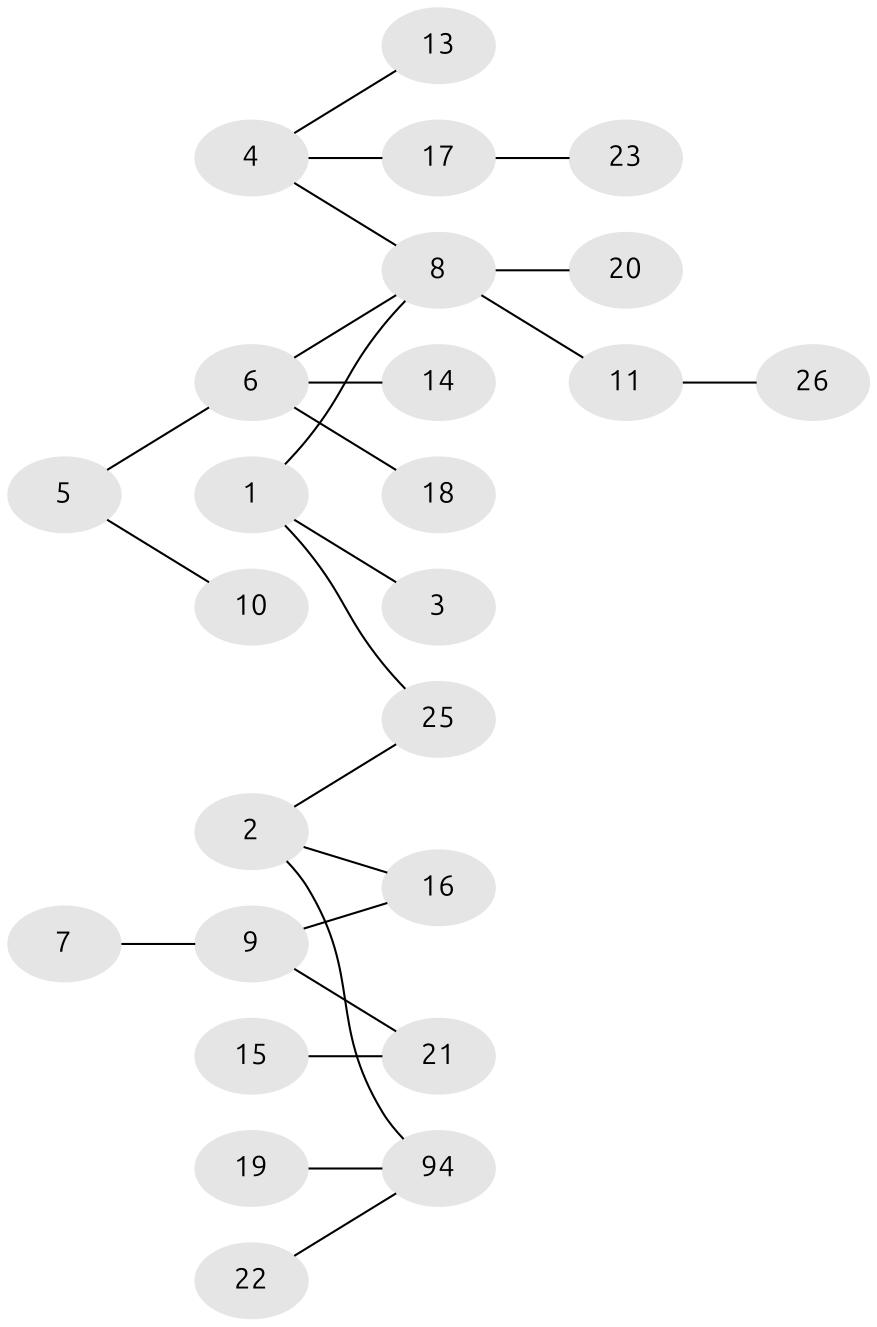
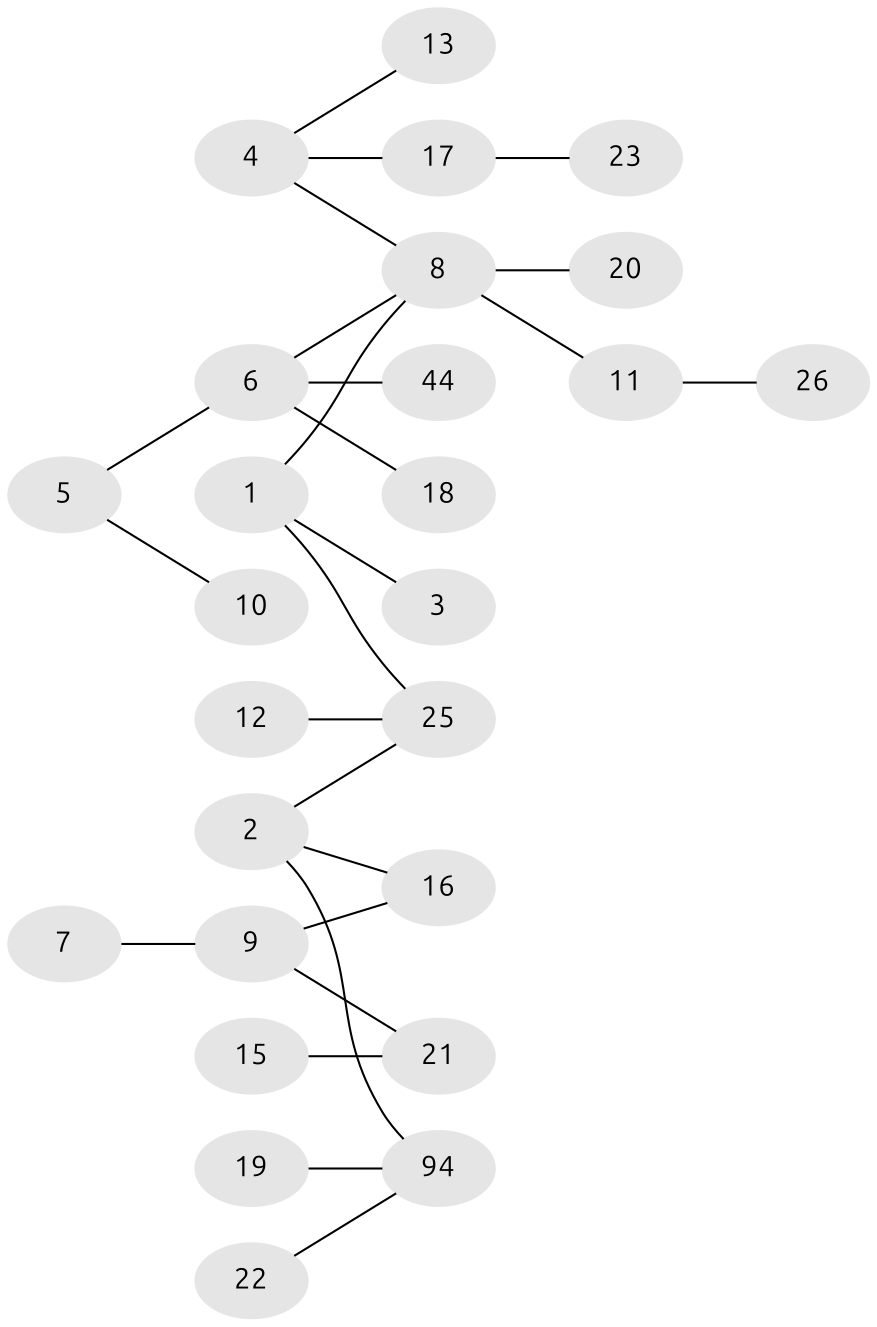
node "14": label "14" -> "44"
node "12": added
